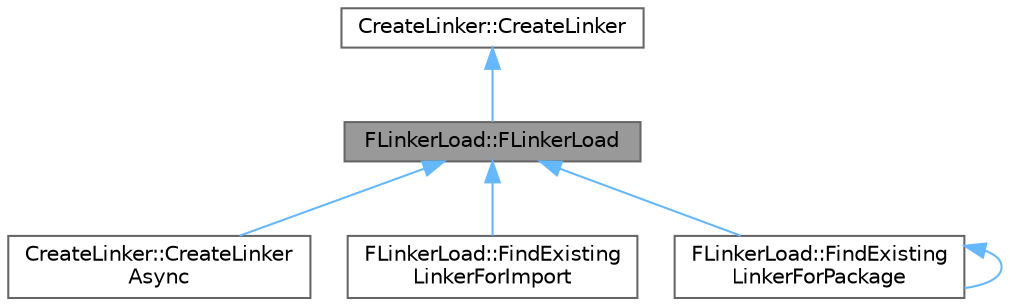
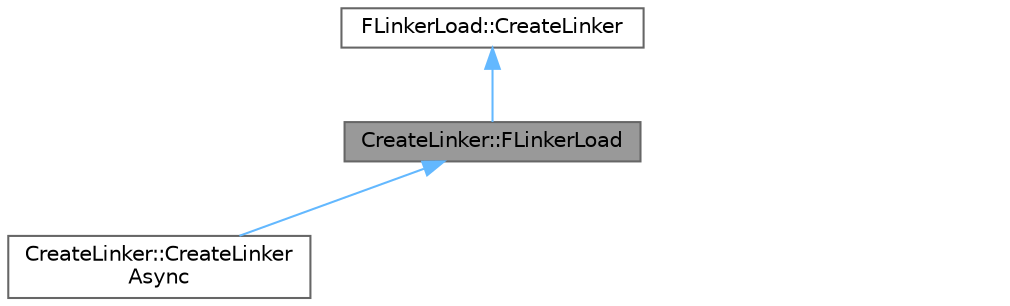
node "CreateLinker::CreateLinker": label "CreateLinker::CreateLinker" -> "FLinkerLoad::CreateLinker"
node "FLinkerLoad::FLinkerLoad": label "FLinkerLoad::FLinkerLoad" -> "CreateLinker::FLinkerLoad"
node "FLinkerLoad::FindExisting LinkerForImport": removed
node "FLinkerLoad::FindExisting LinkerForPackage": removed
